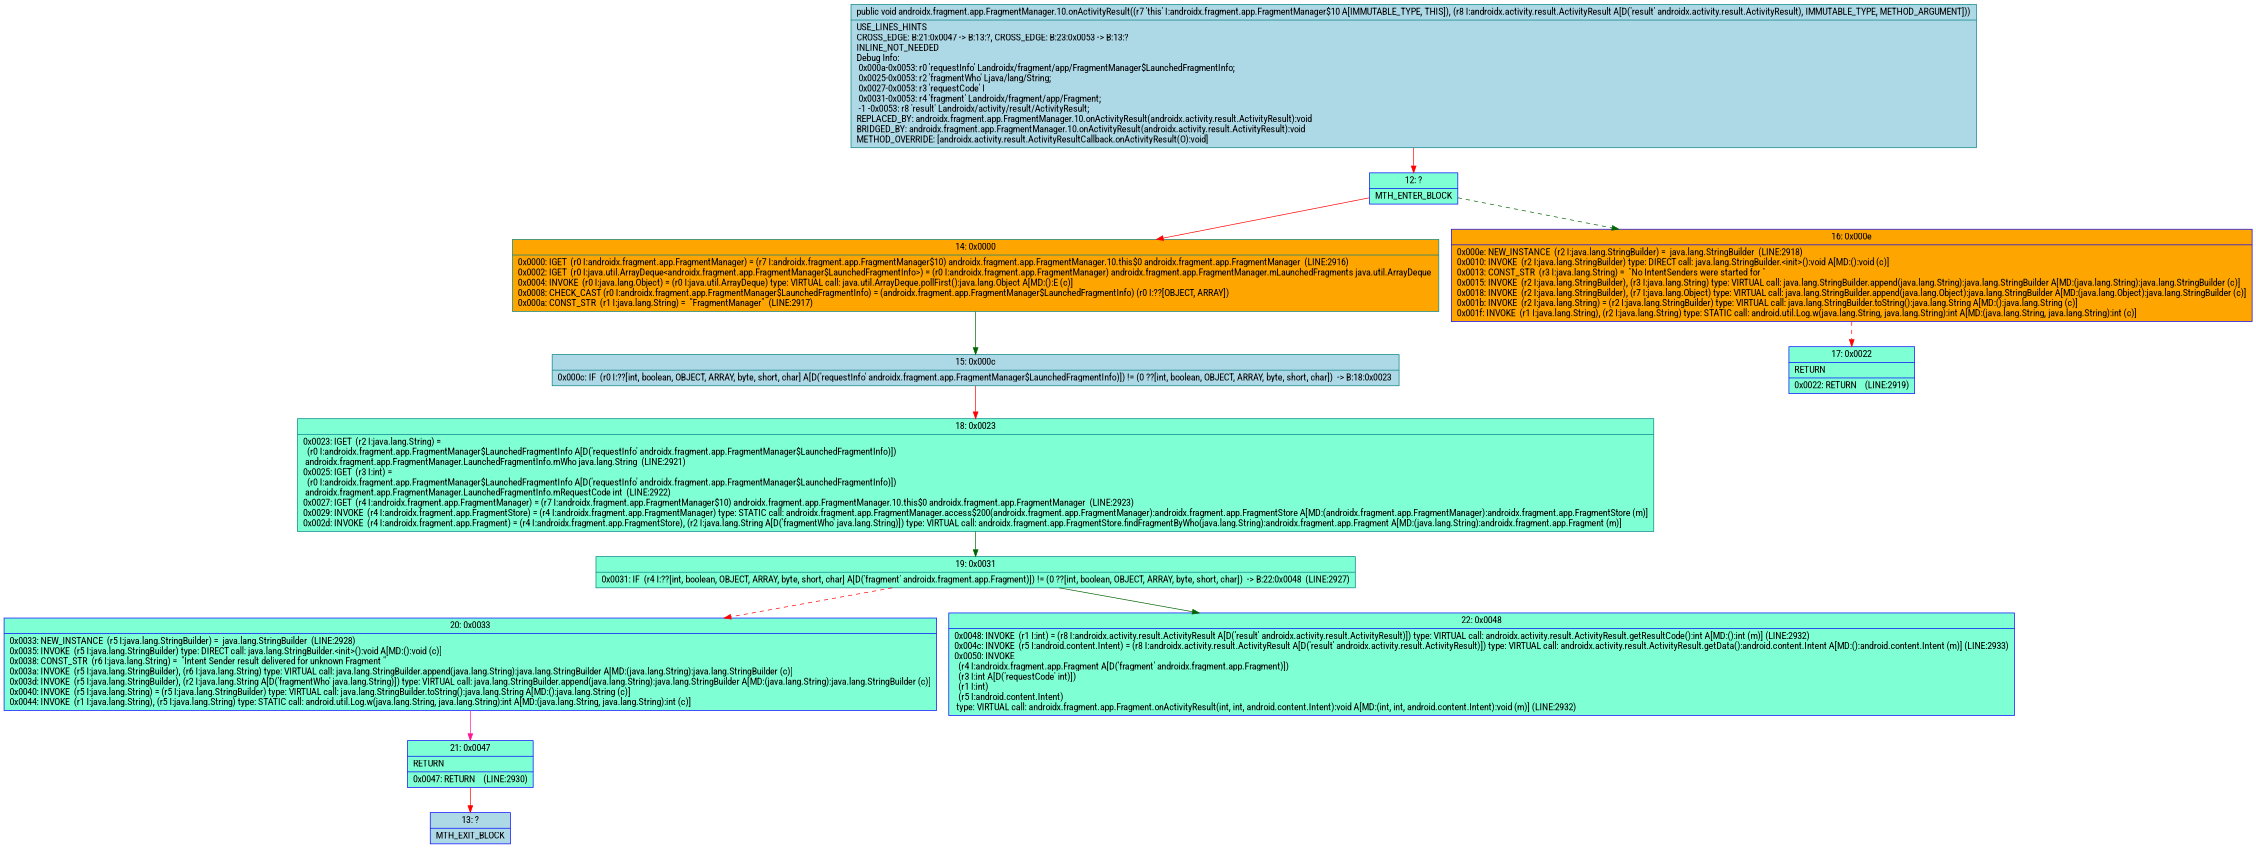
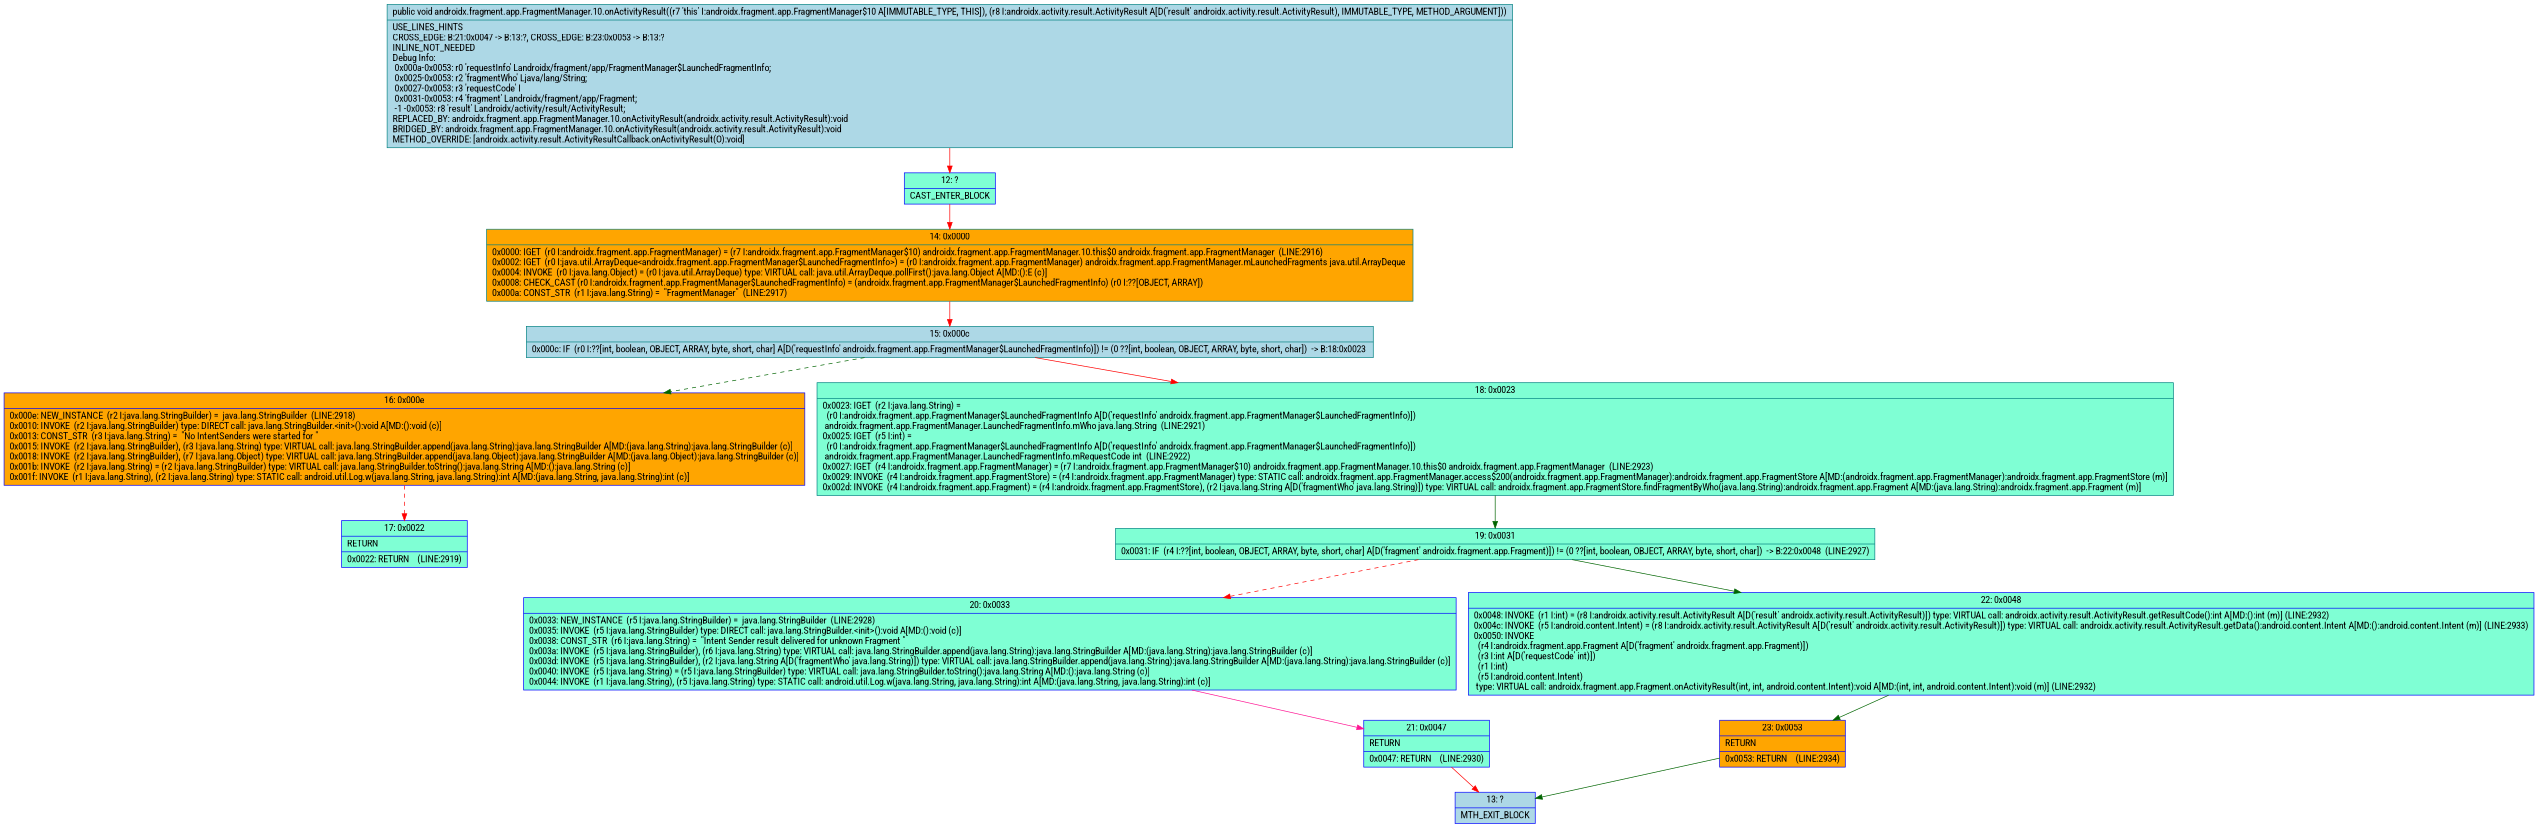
node "12: ?": text "MTH_ENTER_BLOCK" -> "CAST_ENTER_BLOCK"
edge "12: ?" -> "16: 0x000e": now "15: 0x000c" -> "16: 0x000e"
edge "14: 0x0000" -> "15: 0x000c": color darkgreen -> red
node "18: 0x0023": text "0x0025: IGET  (r3 I:int) =" -> "0x0025: IGET  (r5 I:int) ="
node "23: 0x0053": added
